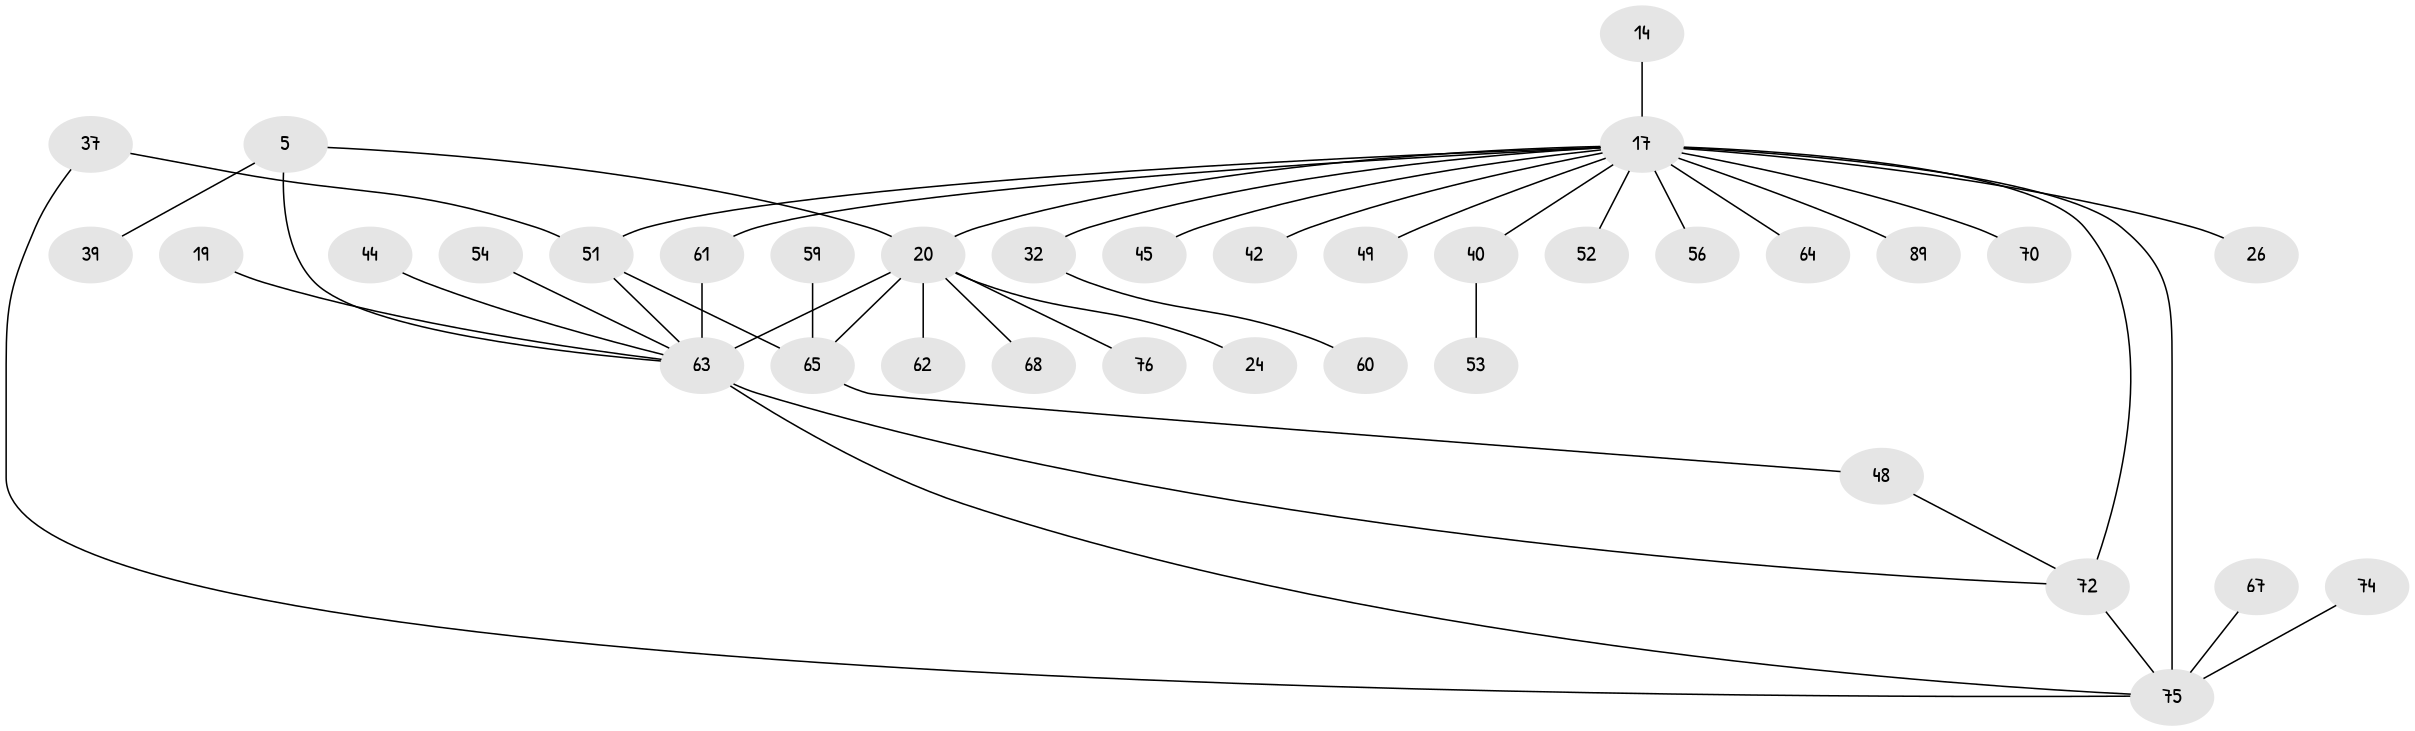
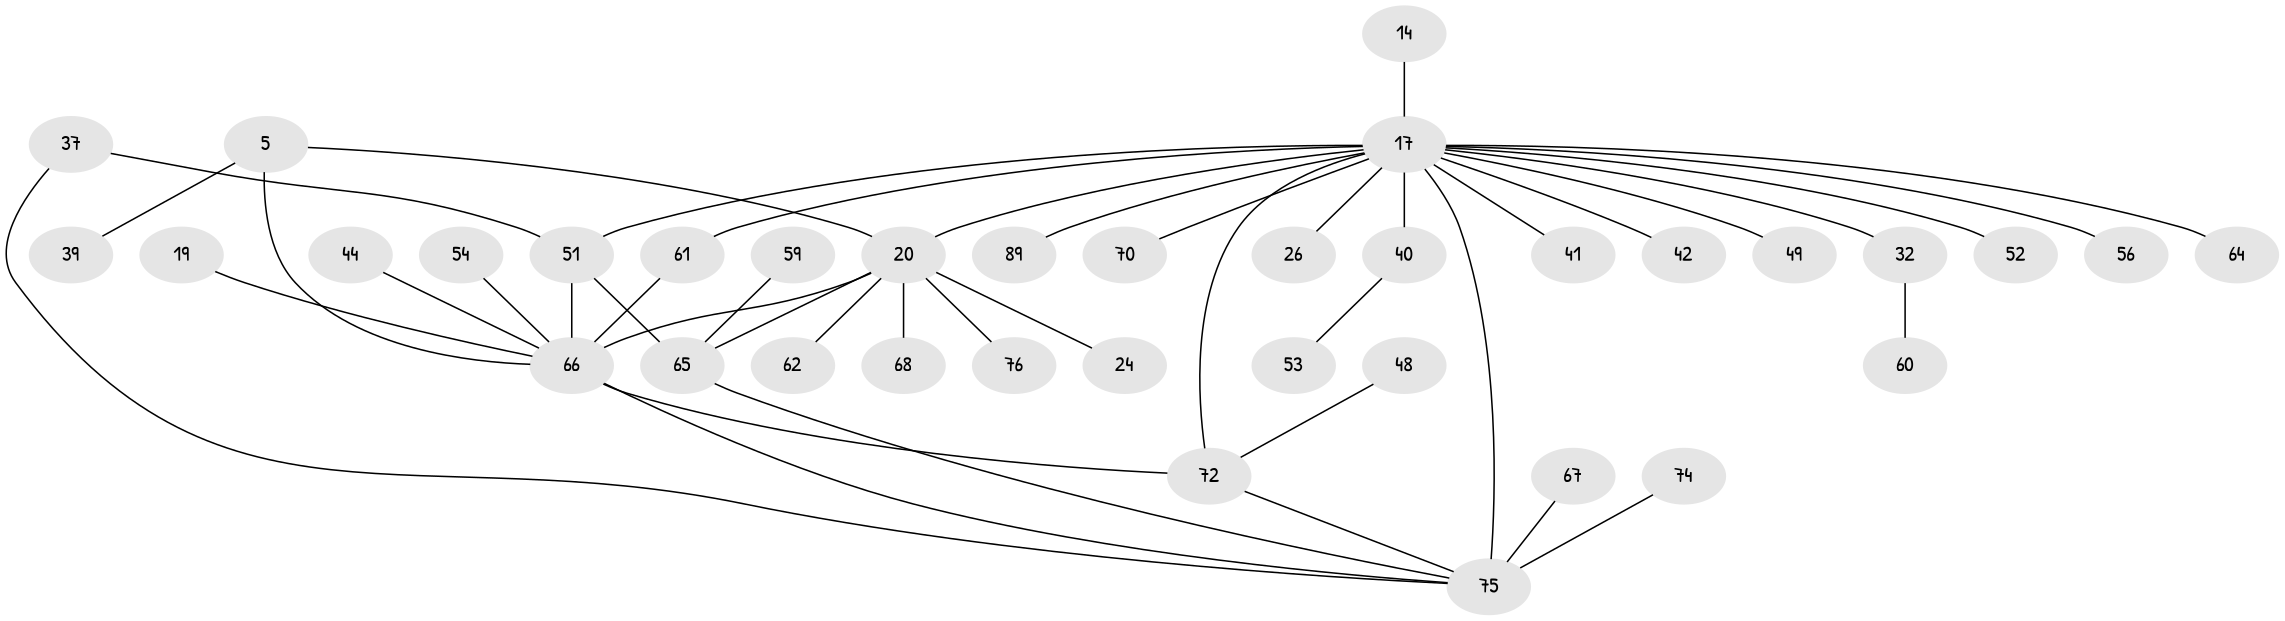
node "45": label "45" -> "41"
node "63": label "63" -> "66"
edge "65" -- "48": now "65" -- "75"
